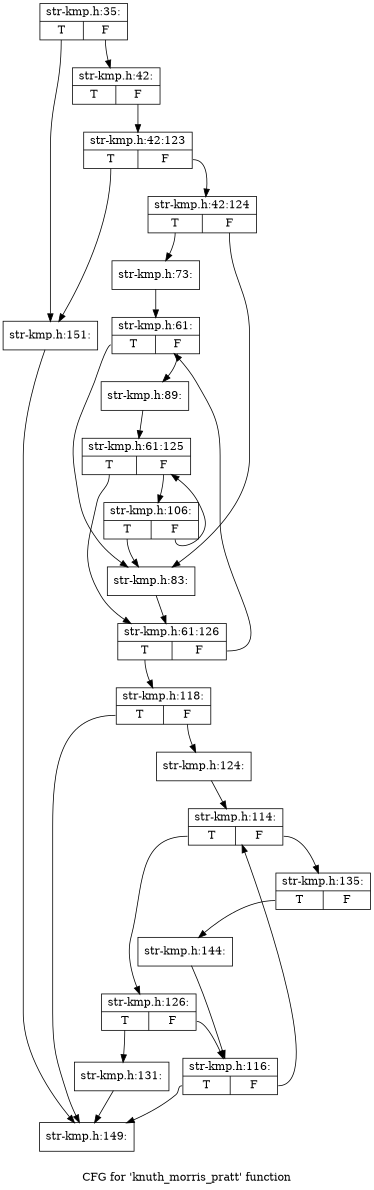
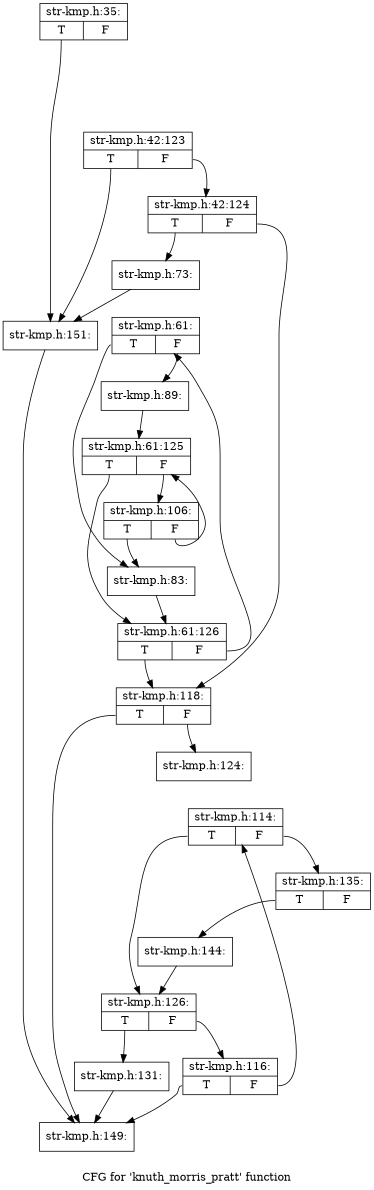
node "str-kmp.h:42:": removed
edge "str-kmp.h:73:" -> "str-kmp.h:61:": now "str-kmp.h:73:" -> "str-kmp.h:151:"
edge "str-kmp.h:42:124" -> "str-kmp.h:83:": now "str-kmp.h:42:124" -> "str-kmp.h:118:"
edge "str-kmp.h:124:" -> "str-kmp.h:114:": removed
edge "str-kmp.h:144:" -> "str-kmp.h:116:": now "str-kmp.h:144:" -> "str-kmp.h:126:"
